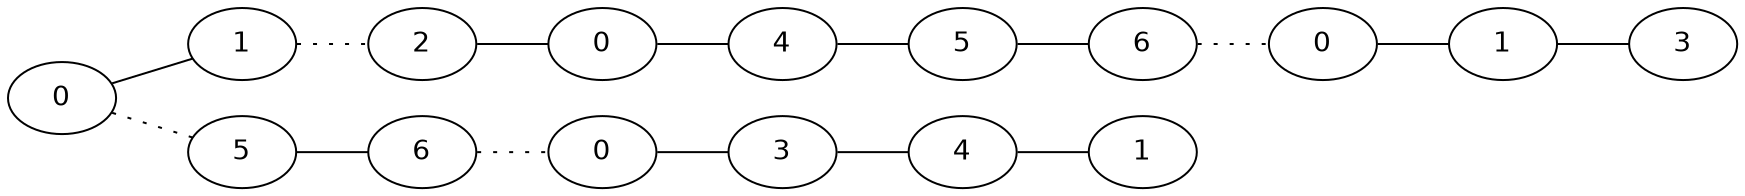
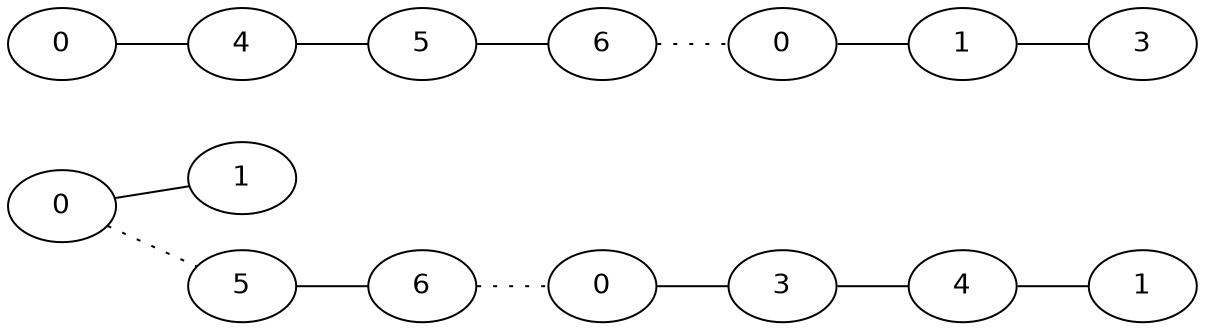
node "2": removed
